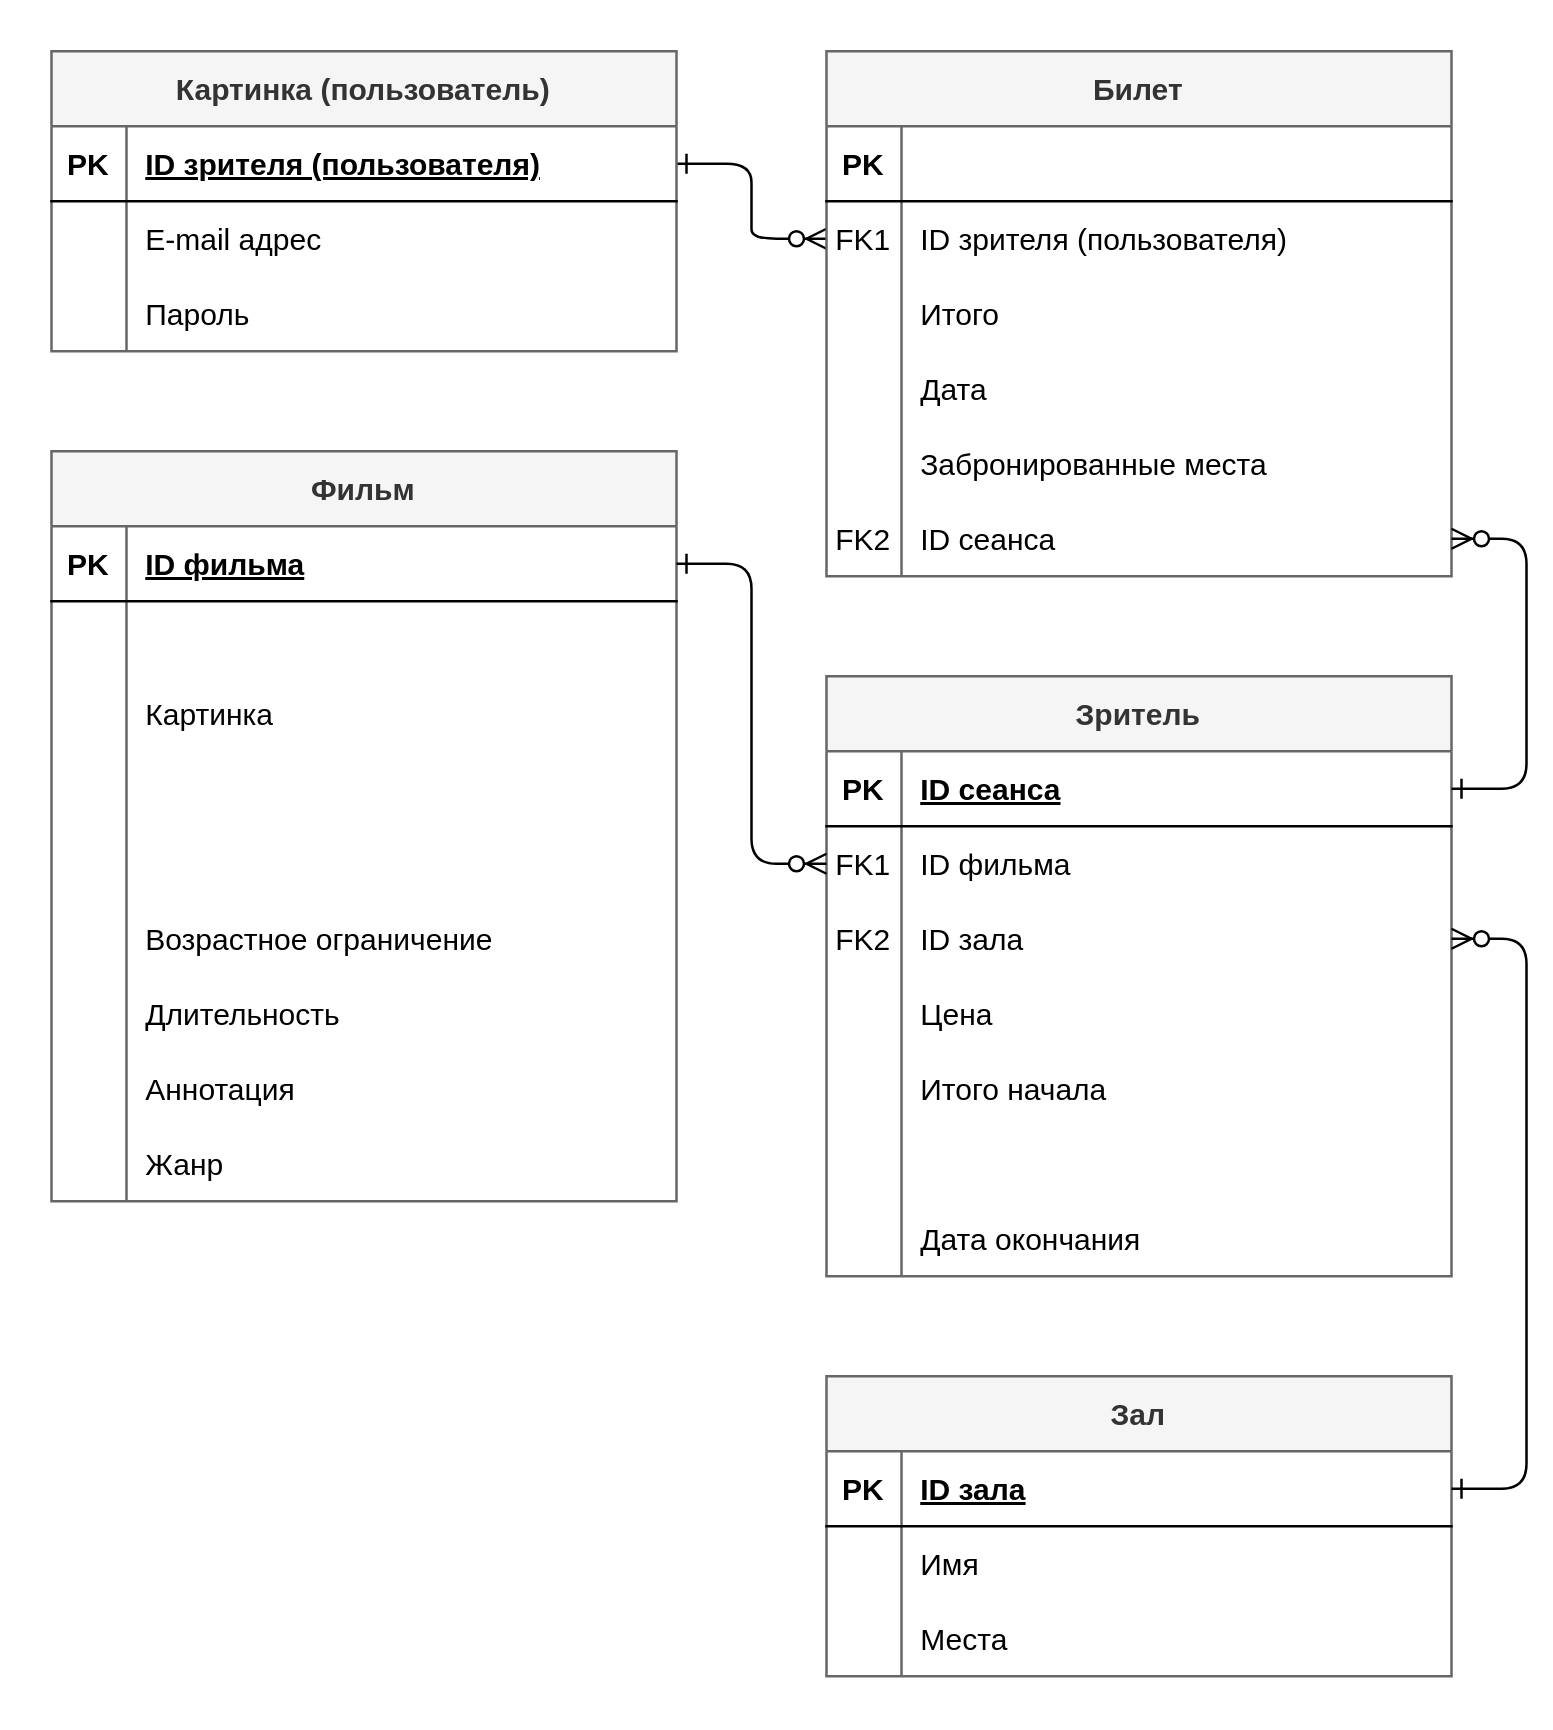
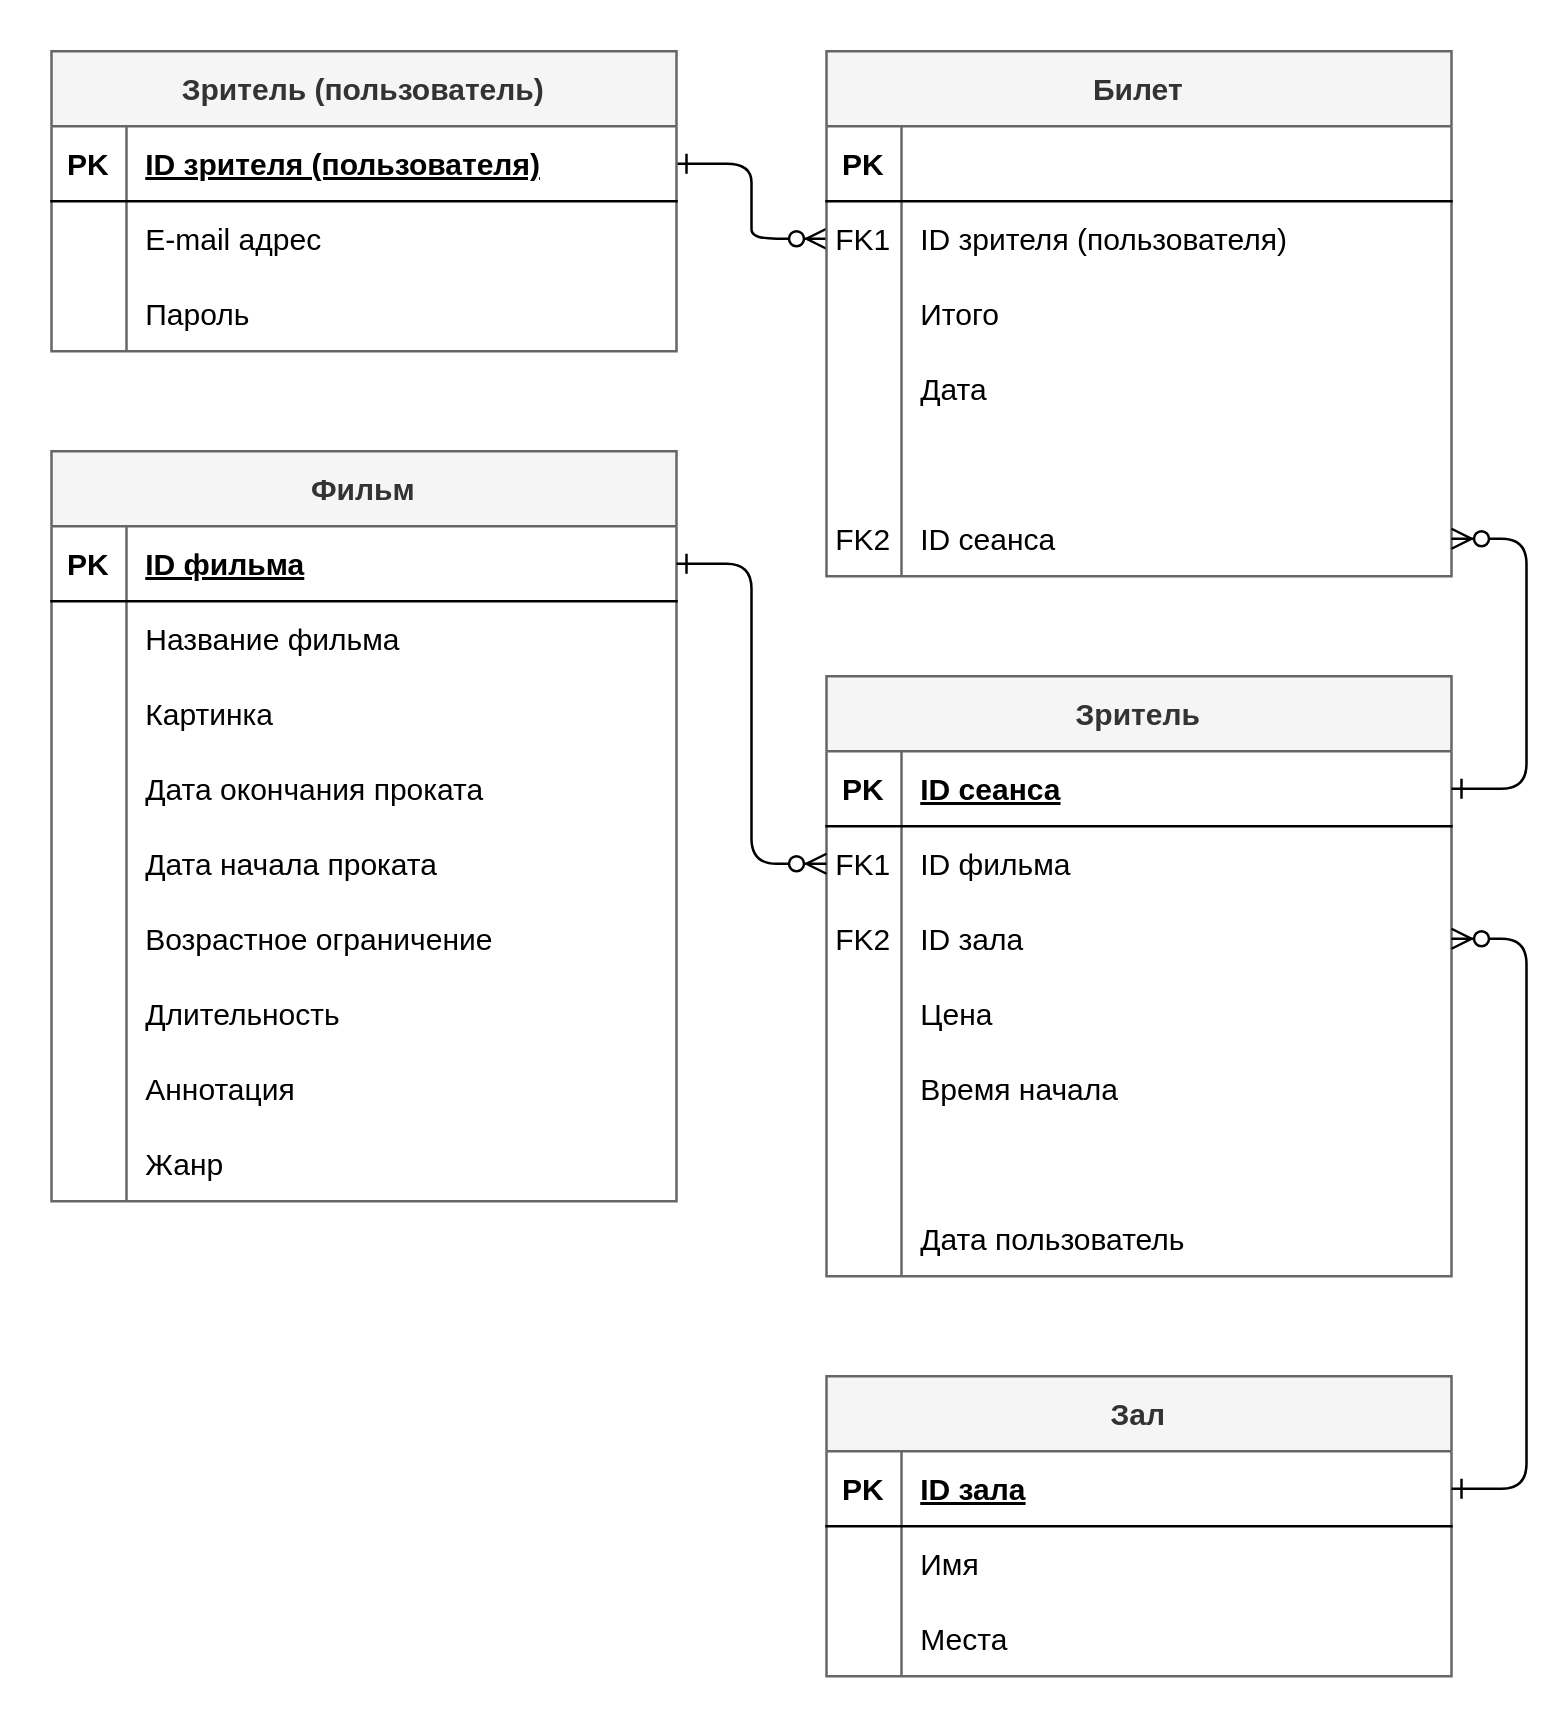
node "Картинка (пользователь)": label "Картинка (пользователь)" -> "Зритель (пользователь)"
node "Забронированные места": removed
node "Название фильма": added
node "Дата окончания проката": added
node "Дата начала проката": added
node "Итого начала": label "Итого начала" -> "Время начала"
node "Дата окончания": label "Дата окончания" -> "Дата пользователь"
